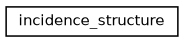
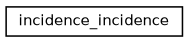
node "incidence_structure": label "incidence_structure" -> "incidence_incidence"
